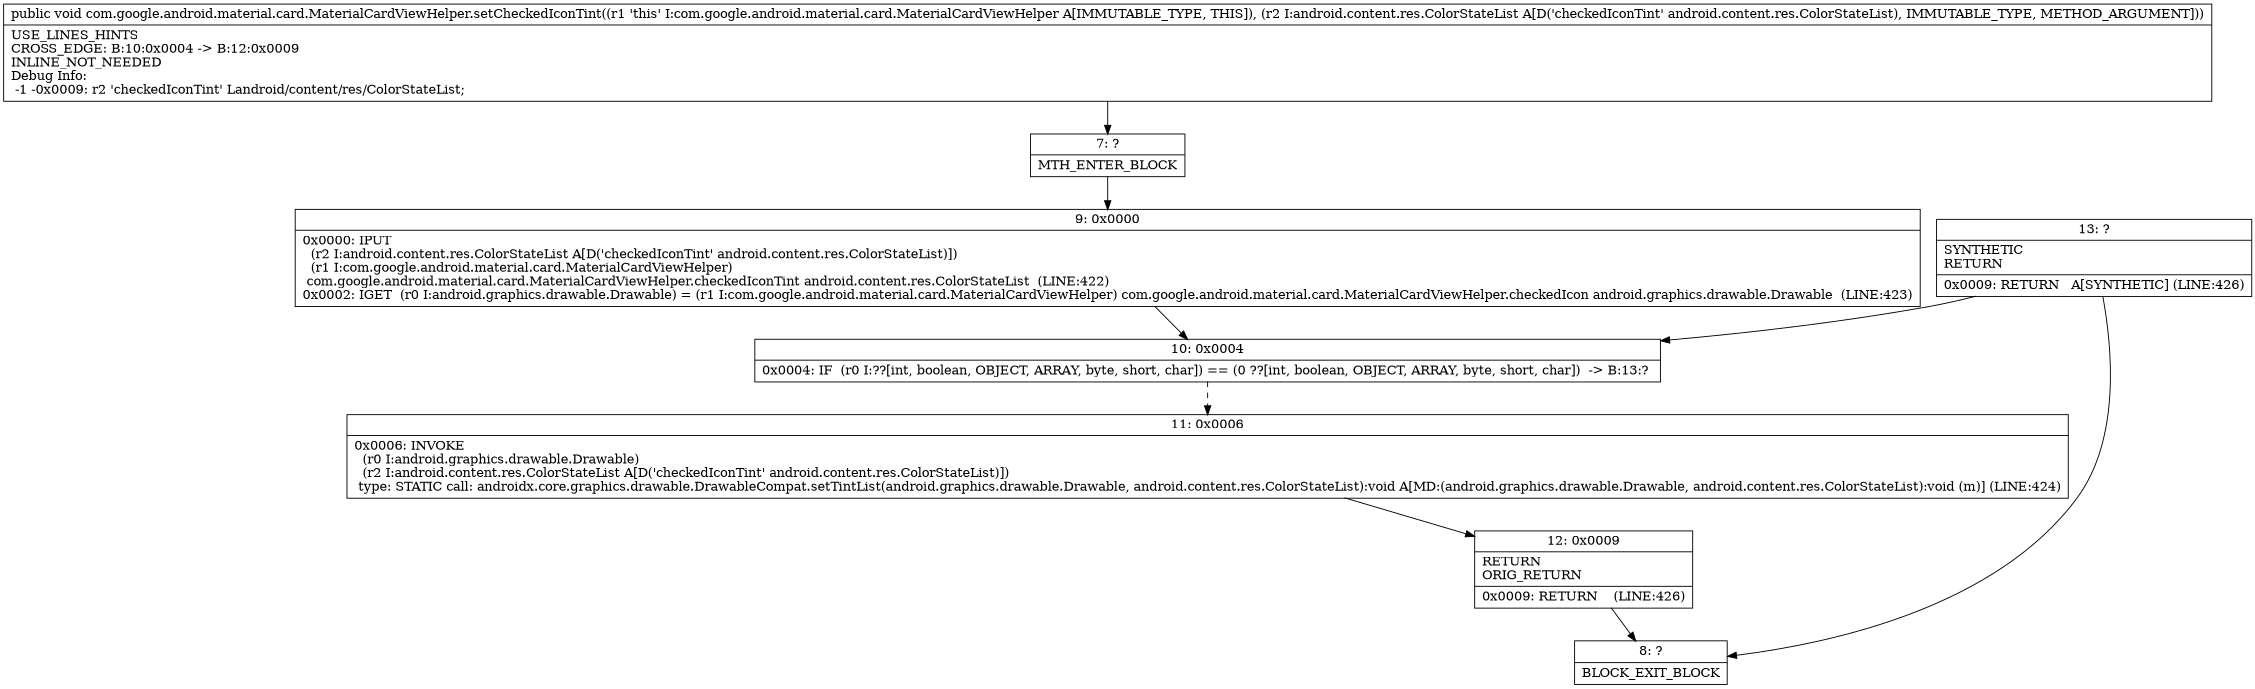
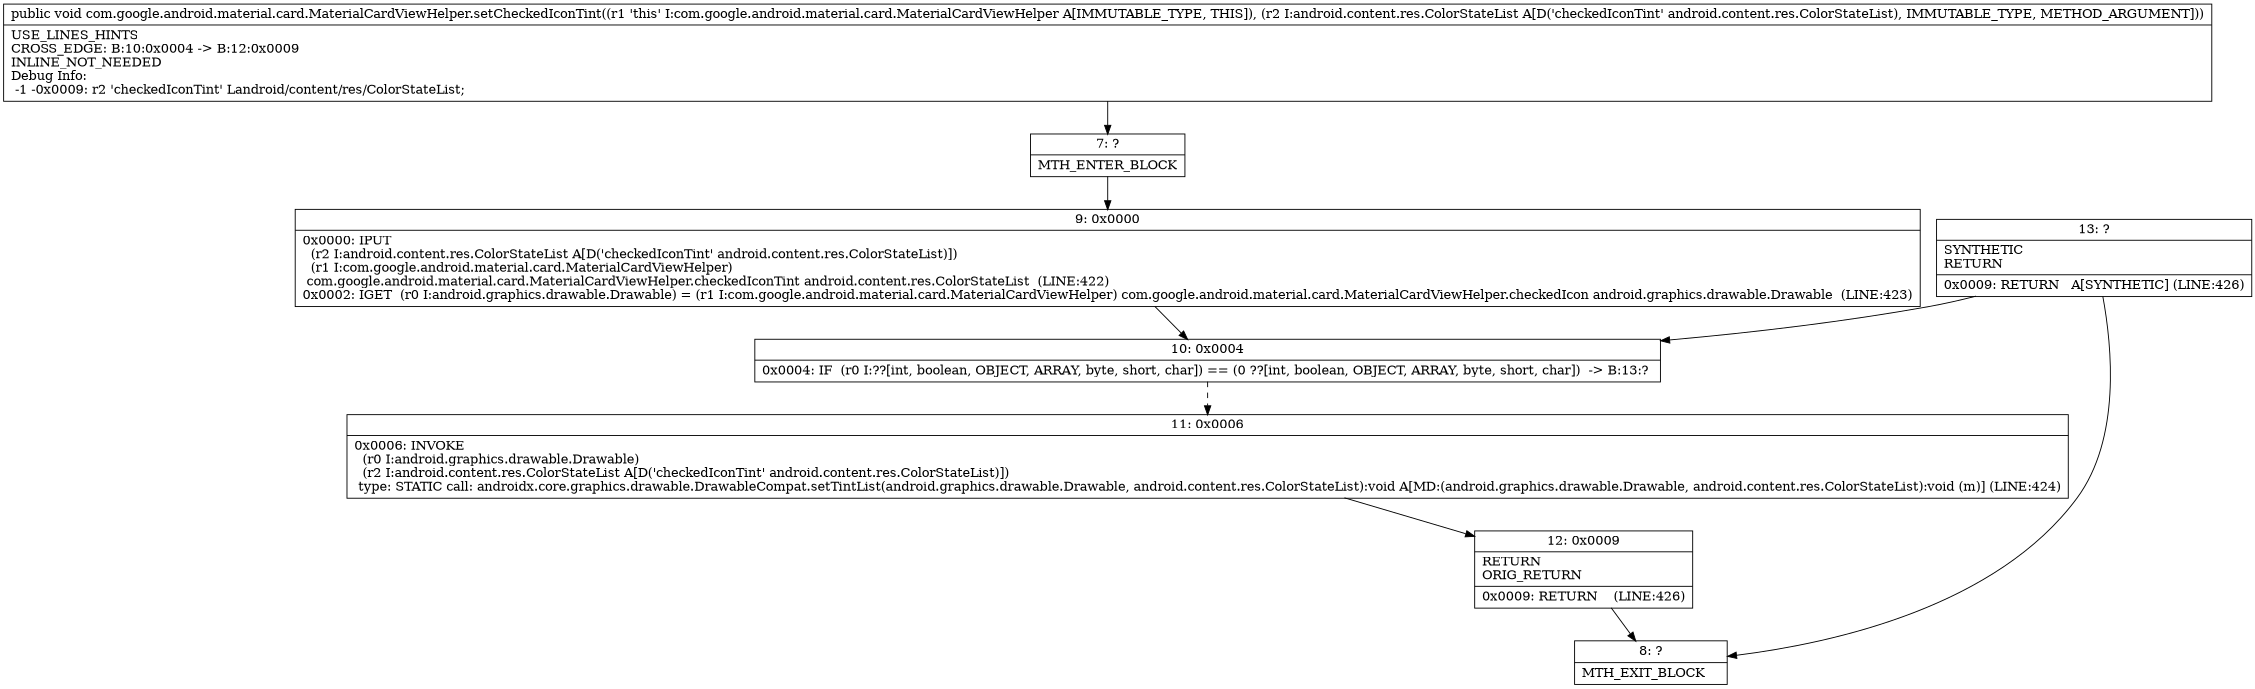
node "8: ?": text "BLOCK_EXIT_BLOCK" -> "MTH_EXIT_BLOCK"
